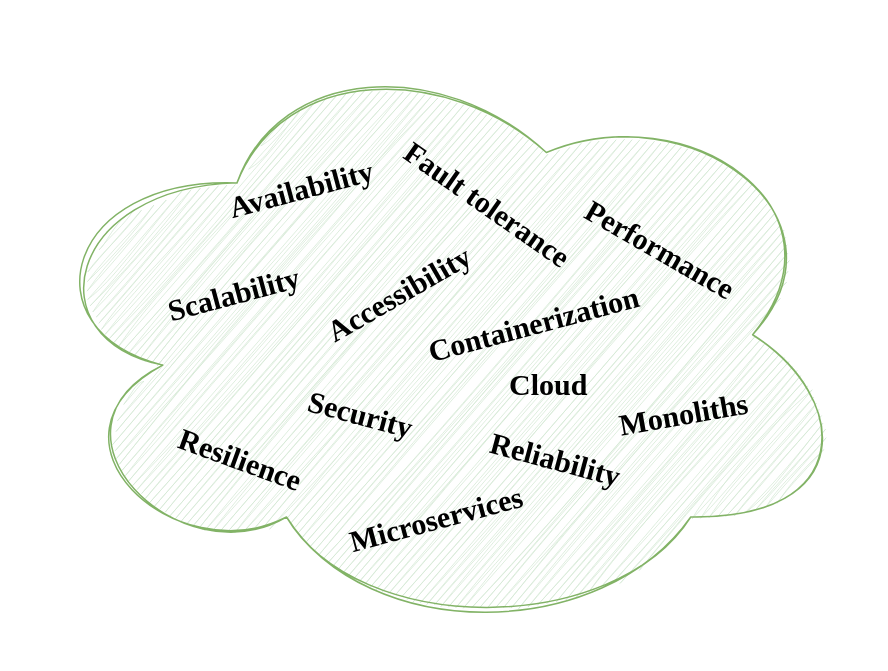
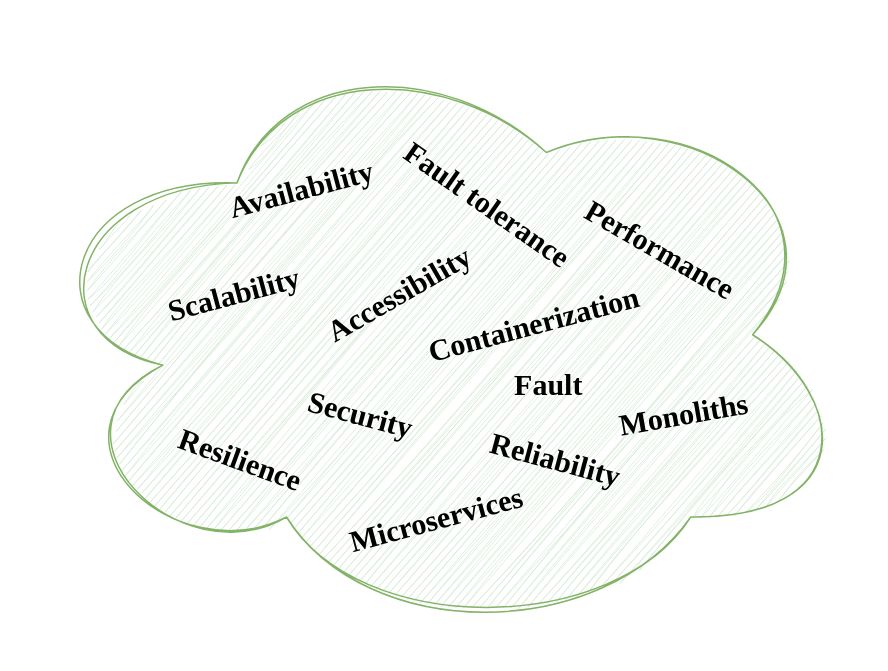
node "Cloud": label "Cloud" -> "Fault"
